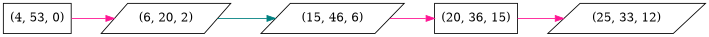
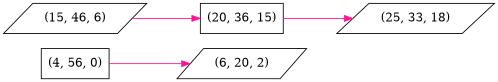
node "(4, 53, 0)": label "(4, 53, 0)" -> "(4, 56, 0)"
edge "(6, 20, 2)" -> "(15, 46, 6)": removed
node "(25, 33, 12)": label "(25, 33, 12)" -> "(25, 33, 18)"
